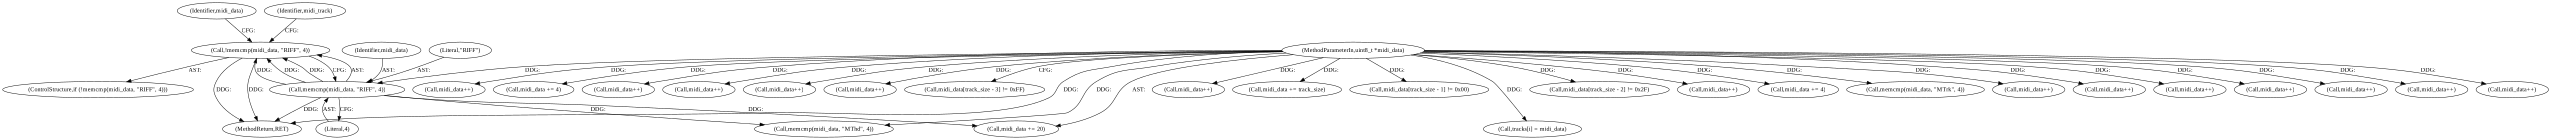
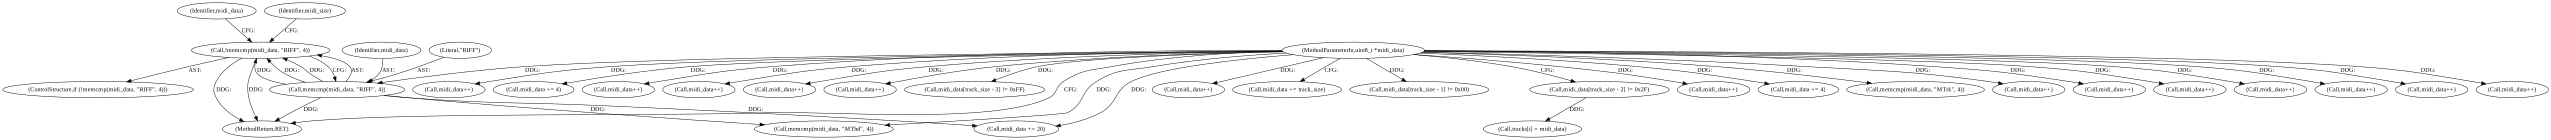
node "(Identifier,midi_track)": label "(Identifier,midi_track)" -> "(Identifier,midi_size)"
edge "(MethodParameterIn,uint8_t *midi_data)" -> "(Call,midi_data[track_size - 3] != 0xFF)": label "CFG: " -> "DDG: "
edge "(MethodParameterIn,uint8_t *midi_data)" -> "(Call,midi_data += track_size)": label "DDG: " -> "CFG: "
edge "(MethodParameterIn,uint8_t *midi_data)" -> "(Call,midi_data[track_size - 2] != 0x2F)": label "DDG: " -> "CFG: "
edge "(MethodParameterIn,uint8_t *midi_data)" -> "(Call,tracks[i] = midi_data)": now "(Call,midi_data[track_size - 2] != 0x2F)" -> "(Call,tracks[i] = midi_data)"
edge "(MethodParameterIn,uint8_t *midi_data)" -> "(MethodReturn,RET)": label "DDG: " -> "CFG: "
edge "(MethodParameterIn,uint8_t *midi_data)" -> "(Call,midi_data += 20)": label "AST: " -> "DDG: "
node "(Literal,4)": removed
